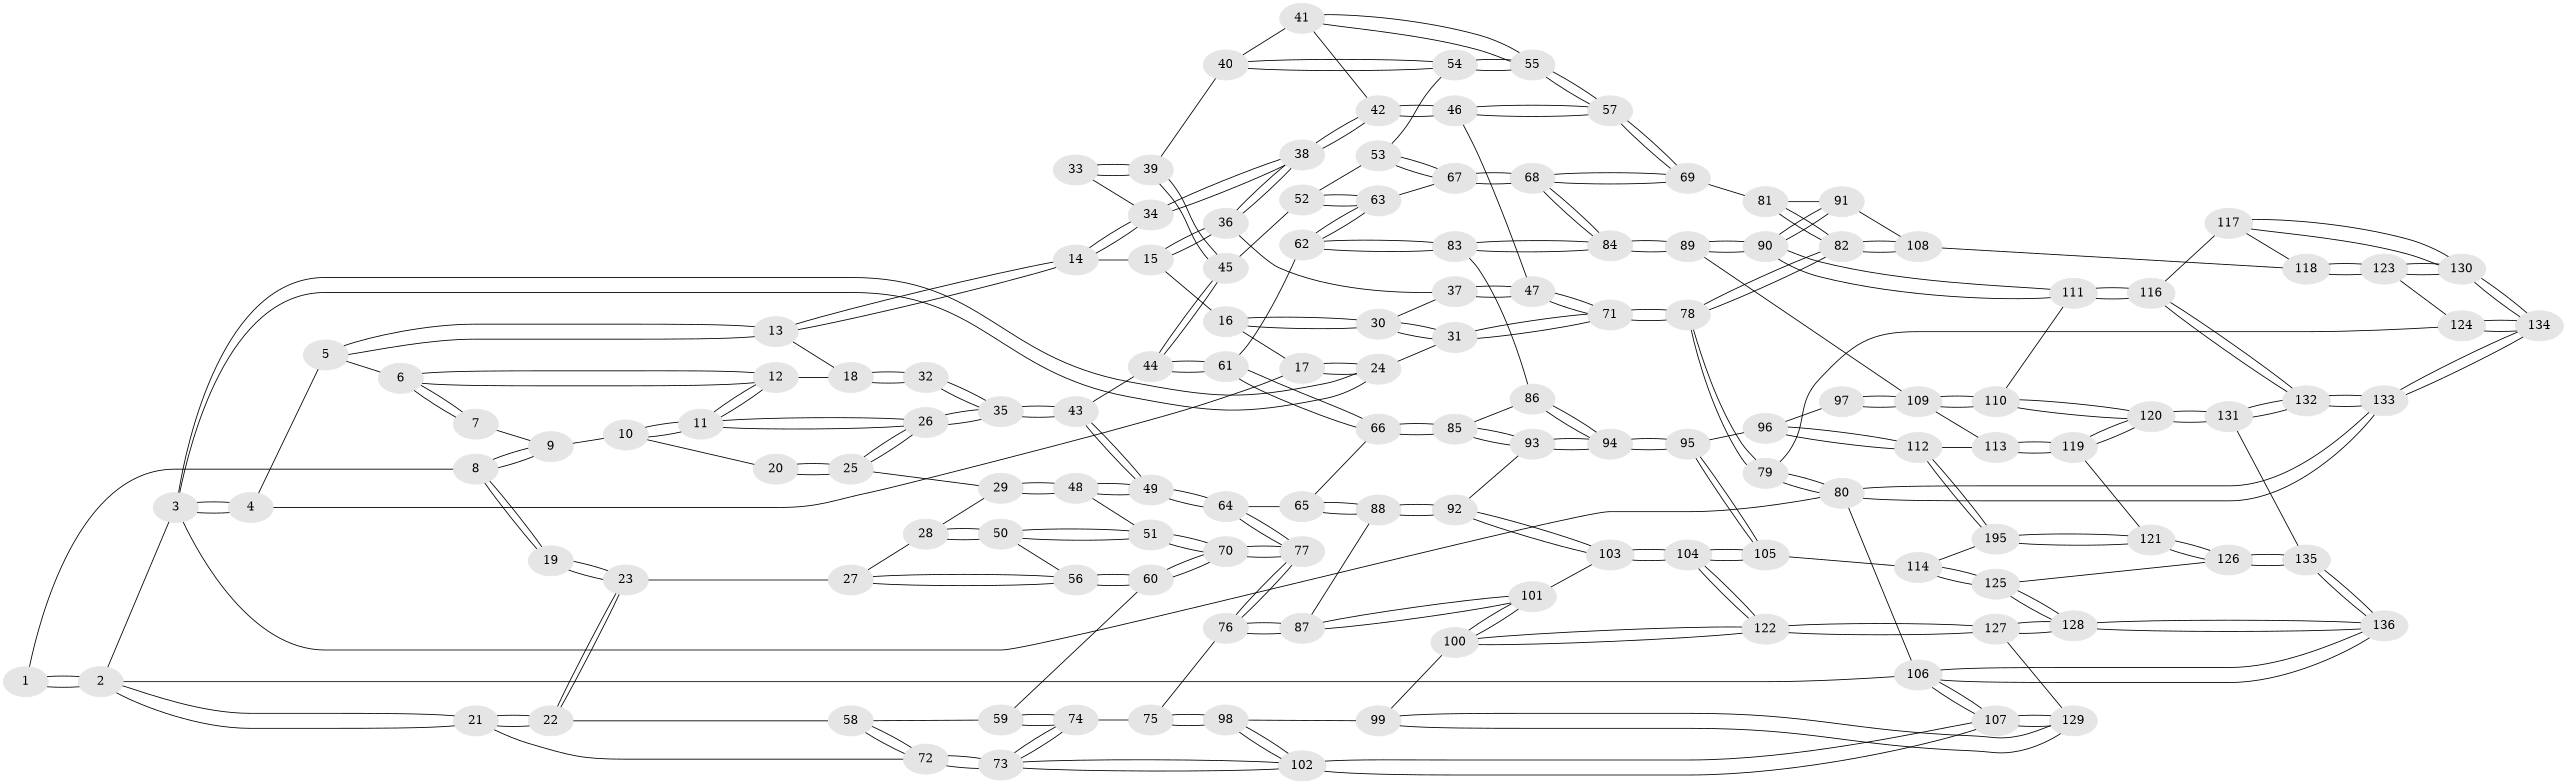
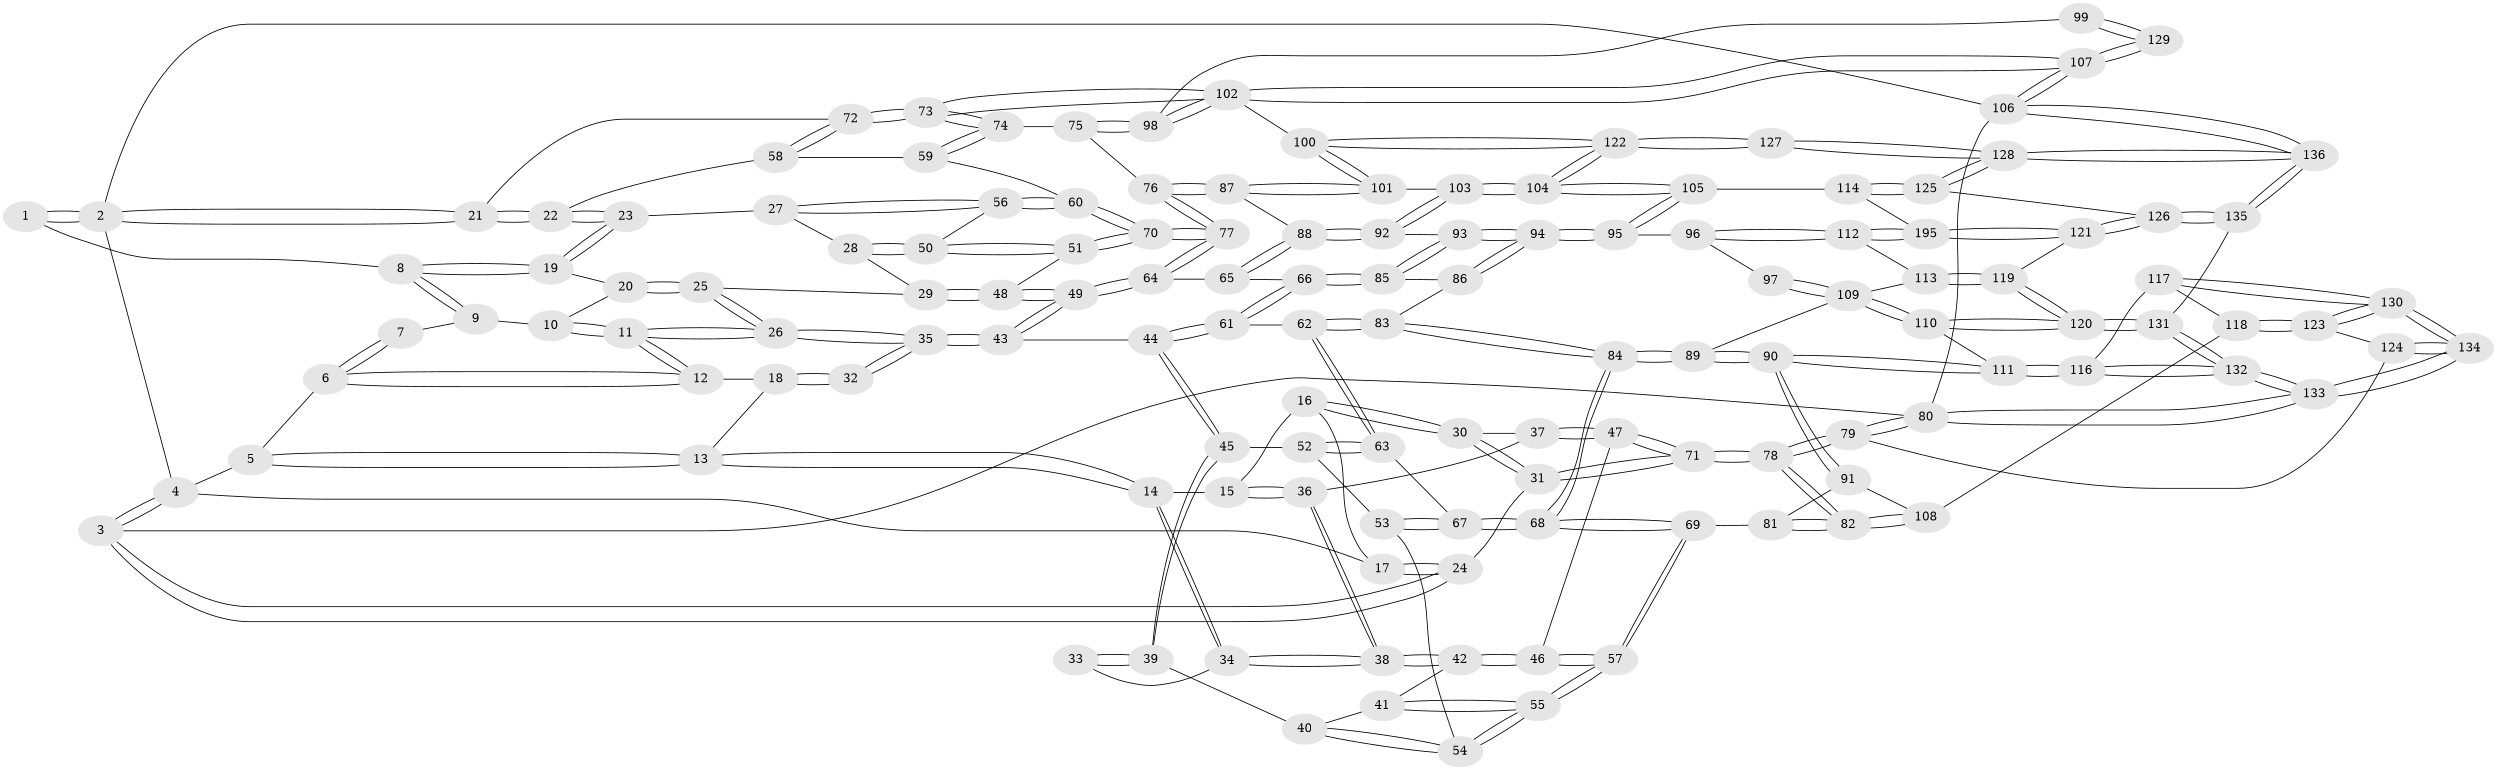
edge "19" -- "20": added
edge "3" -- "2": now "4" -- "2"
edge "127" -- "129": removed
edge "100" -- "99": now "100" -- "102"
